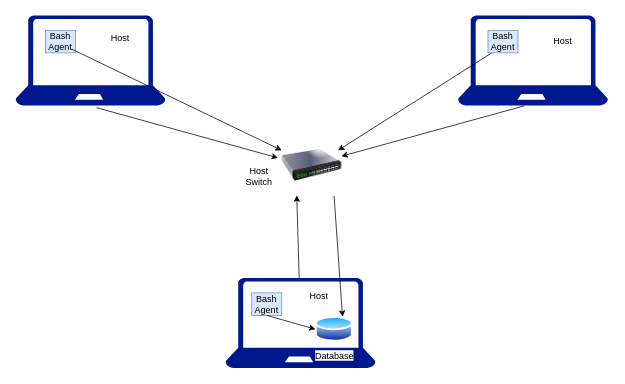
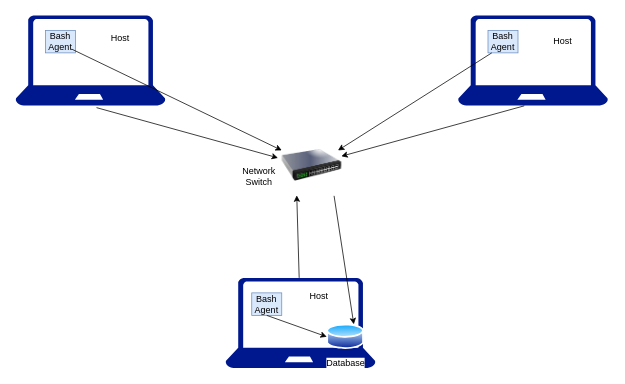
node "Host Switch": label "Host Switch" -> "Network Switch"
node "Database": moved (334, 329) -> (345, 337)
